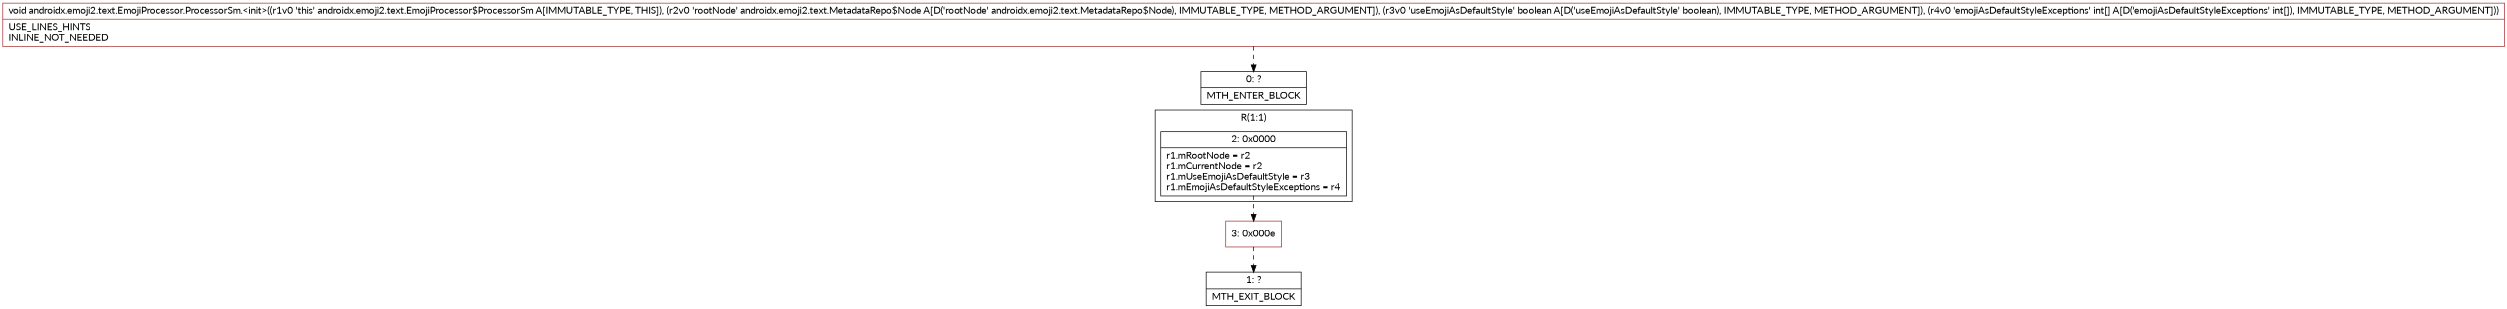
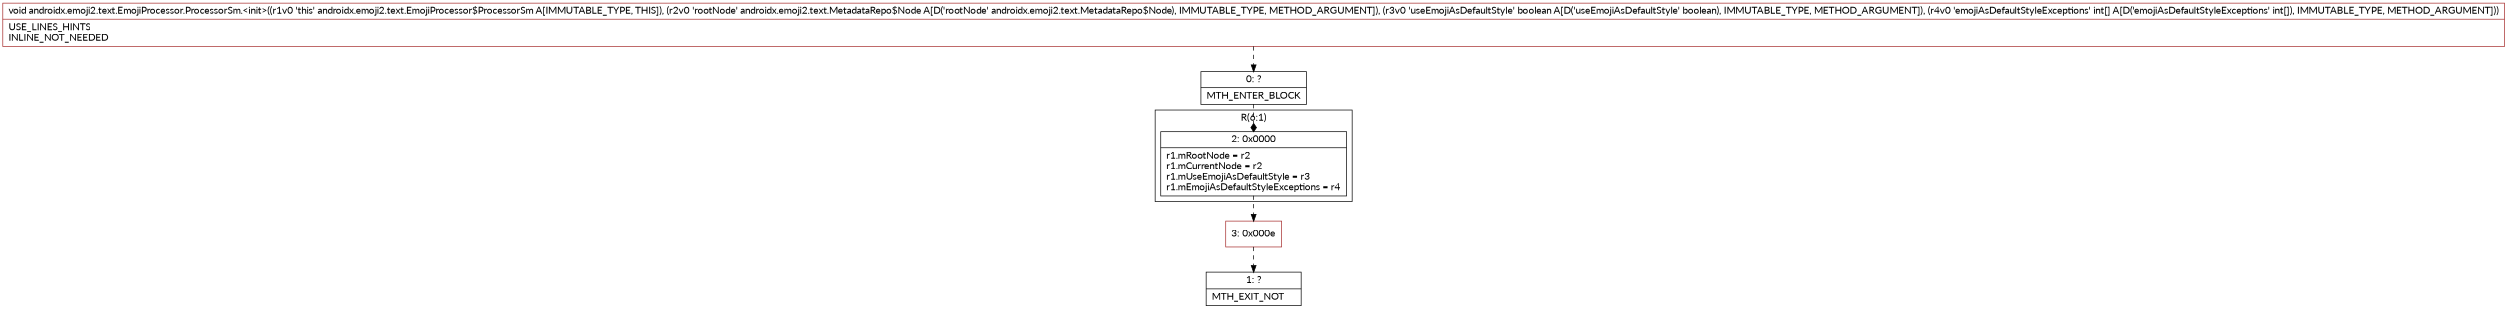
edge "0: ?" -> "2: 0x0000": added
cluster "R(1:1)": label "R(1:1)" -> "R(6:1)"
node "1: ?": text "MTH_EXIT_BLOCK" -> "MTH_EXIT_NOT"
